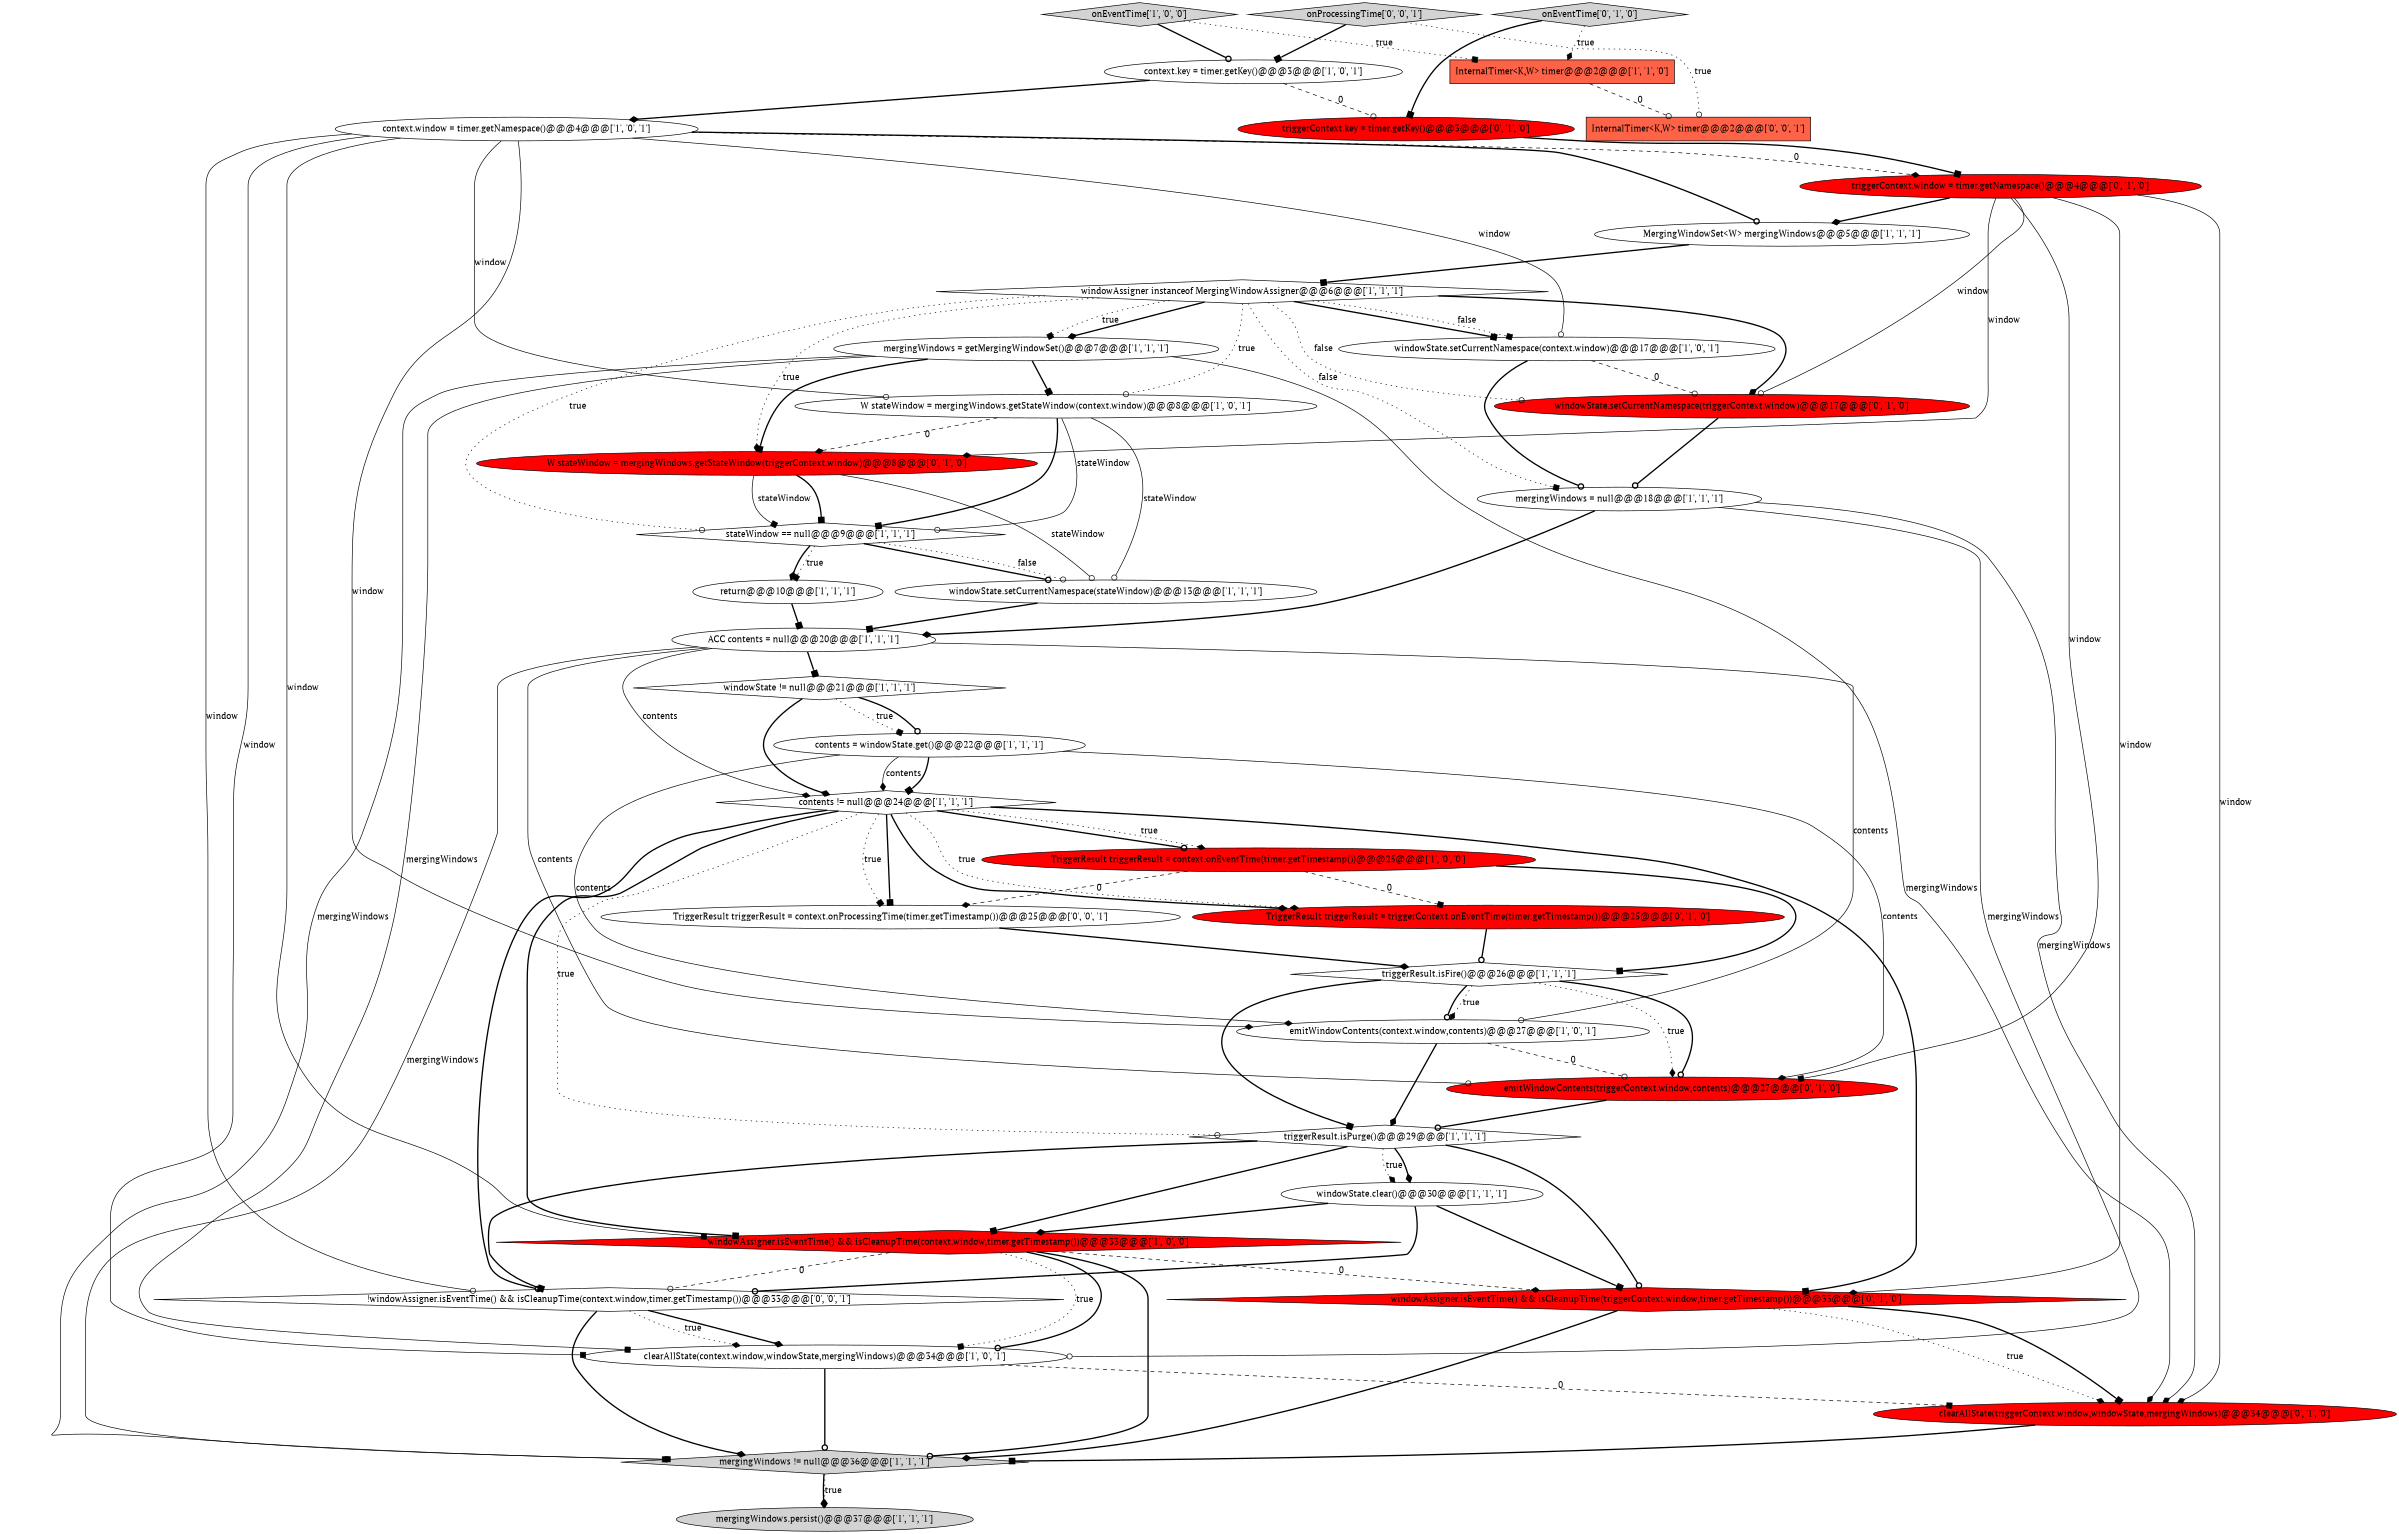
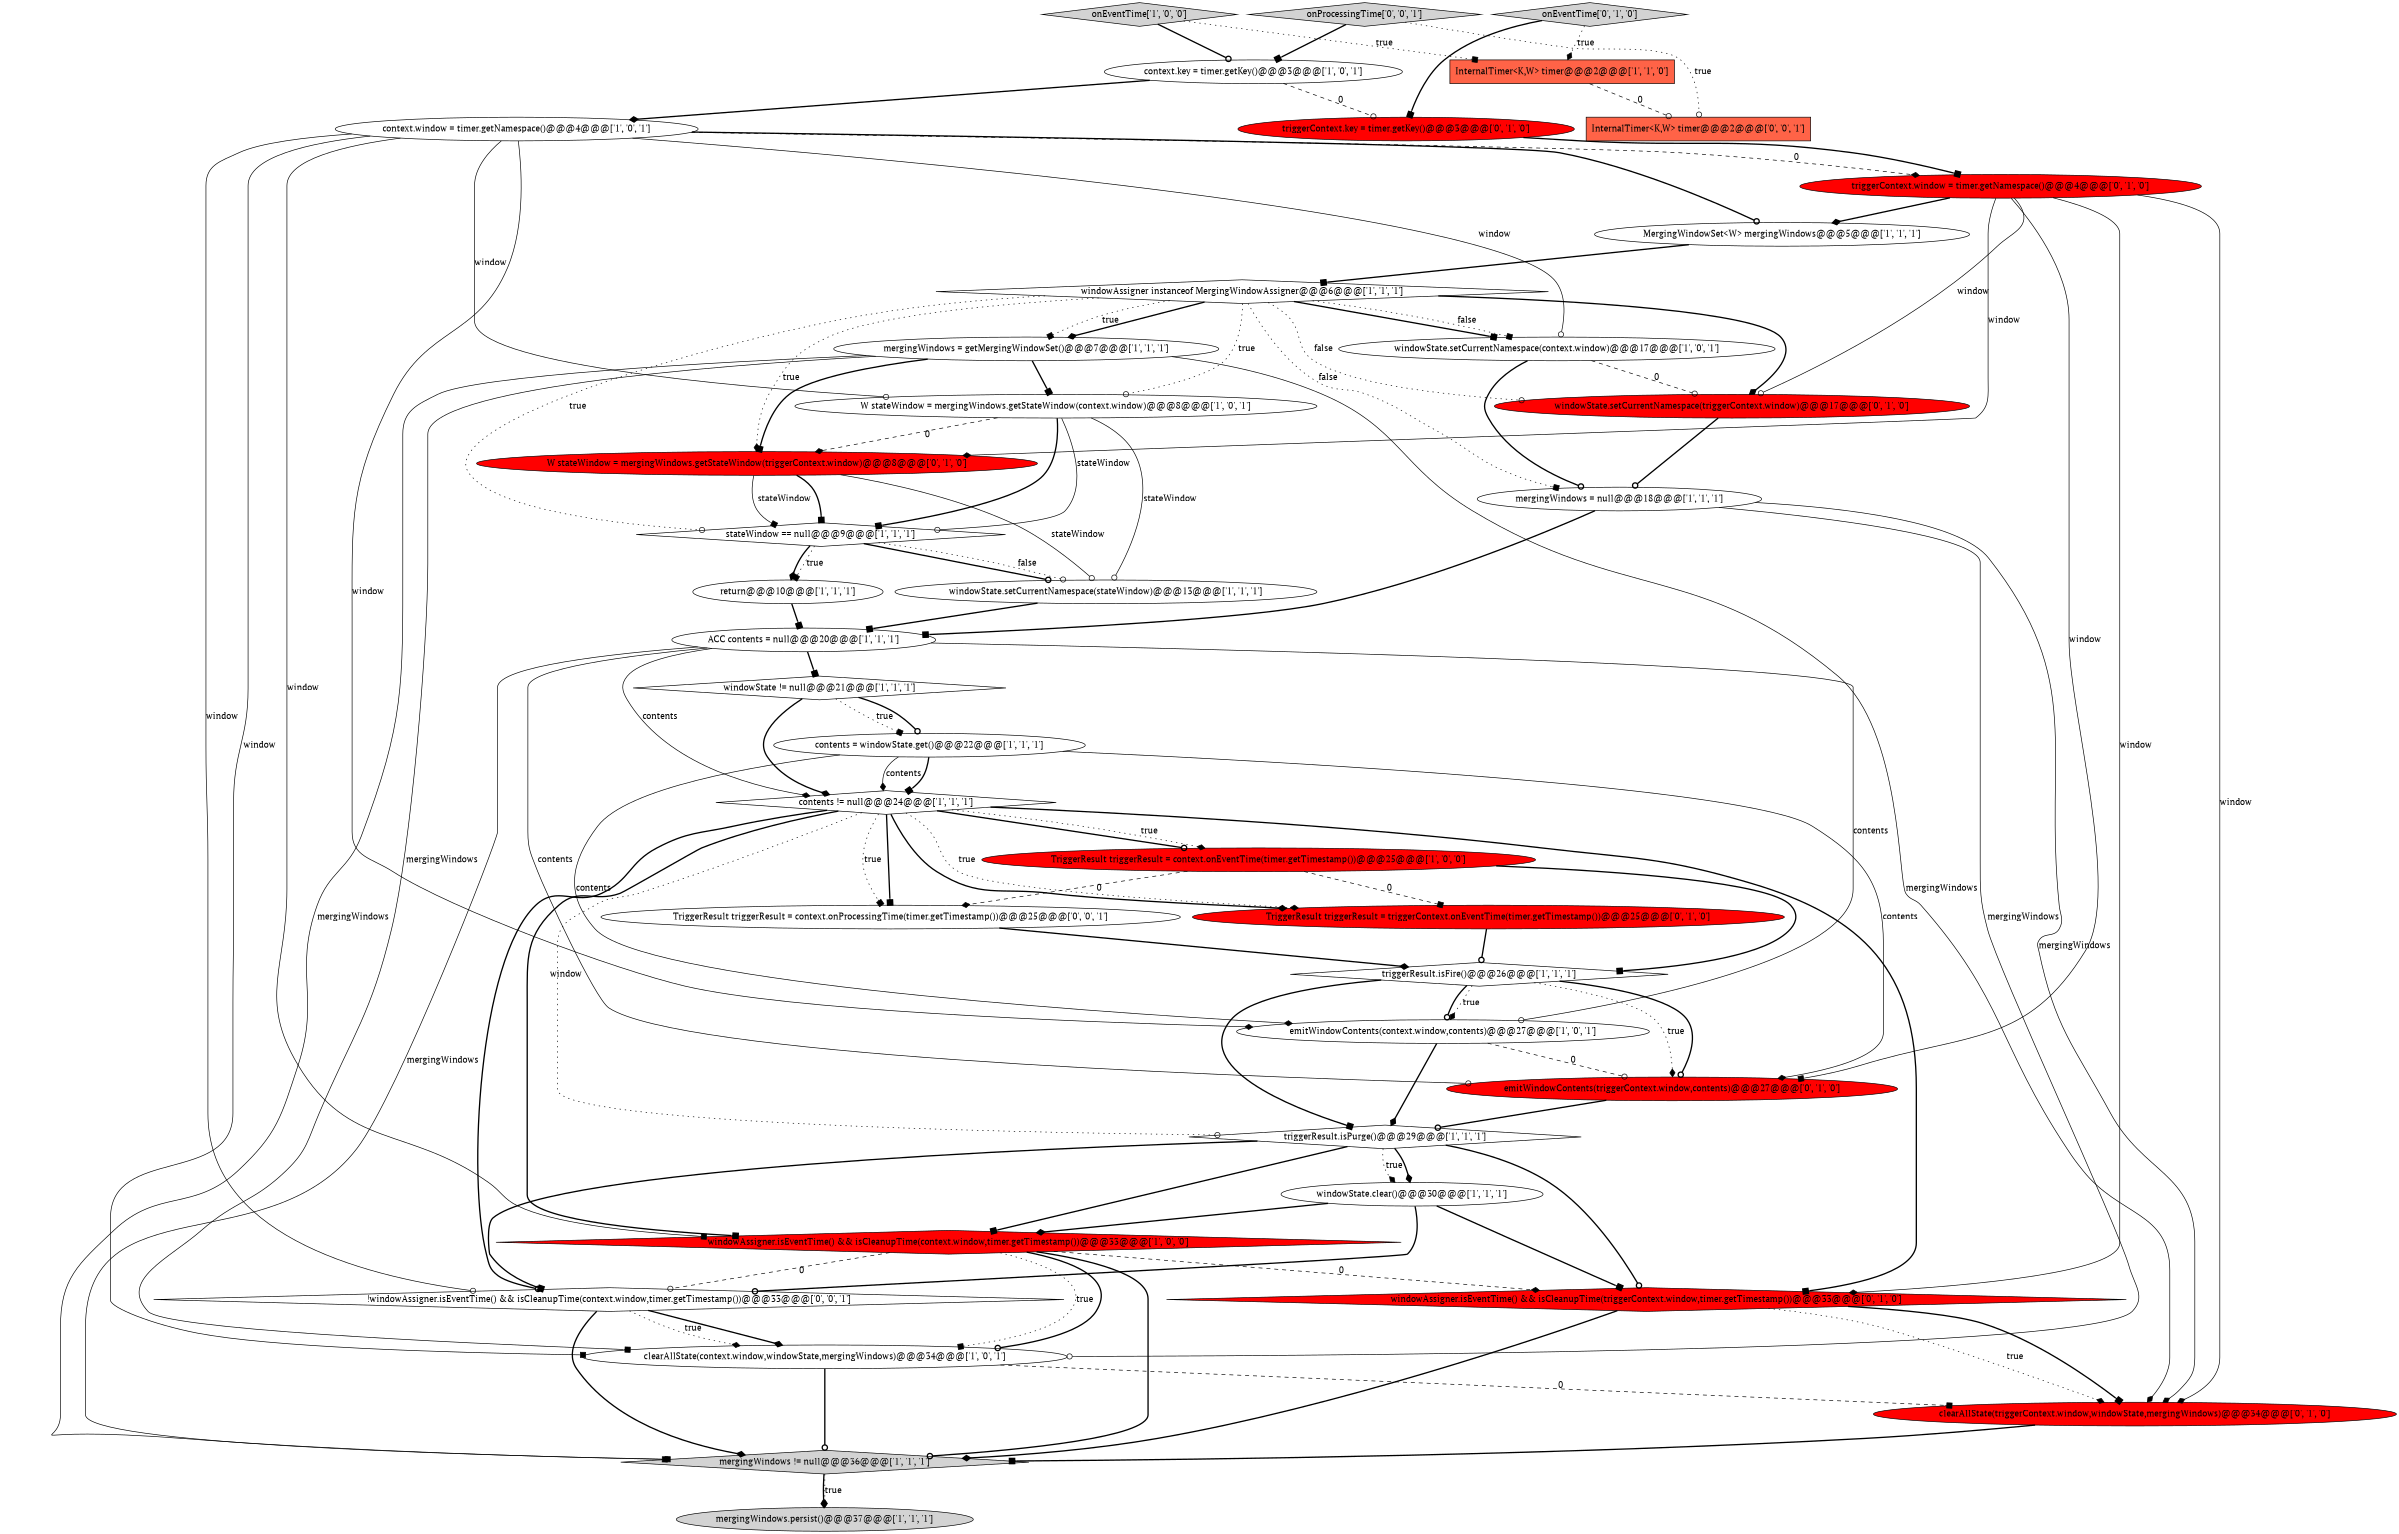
edge "mergingWindows = null@@@18@@@['1', '1', '1']" -> "ACC contents = null@@@20@@@['1', '1', '1']": arrowhead diamond -> box
edge "contents != null@@@24@@@['1', '1', '1']" -> "triggerResult.isPurge()@@@29@@@['1', '1', '1']": label "true" -> "window"
